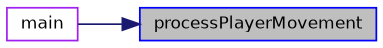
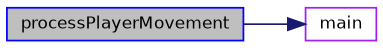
edge "main" -> "processPlayerMovement": reversed
